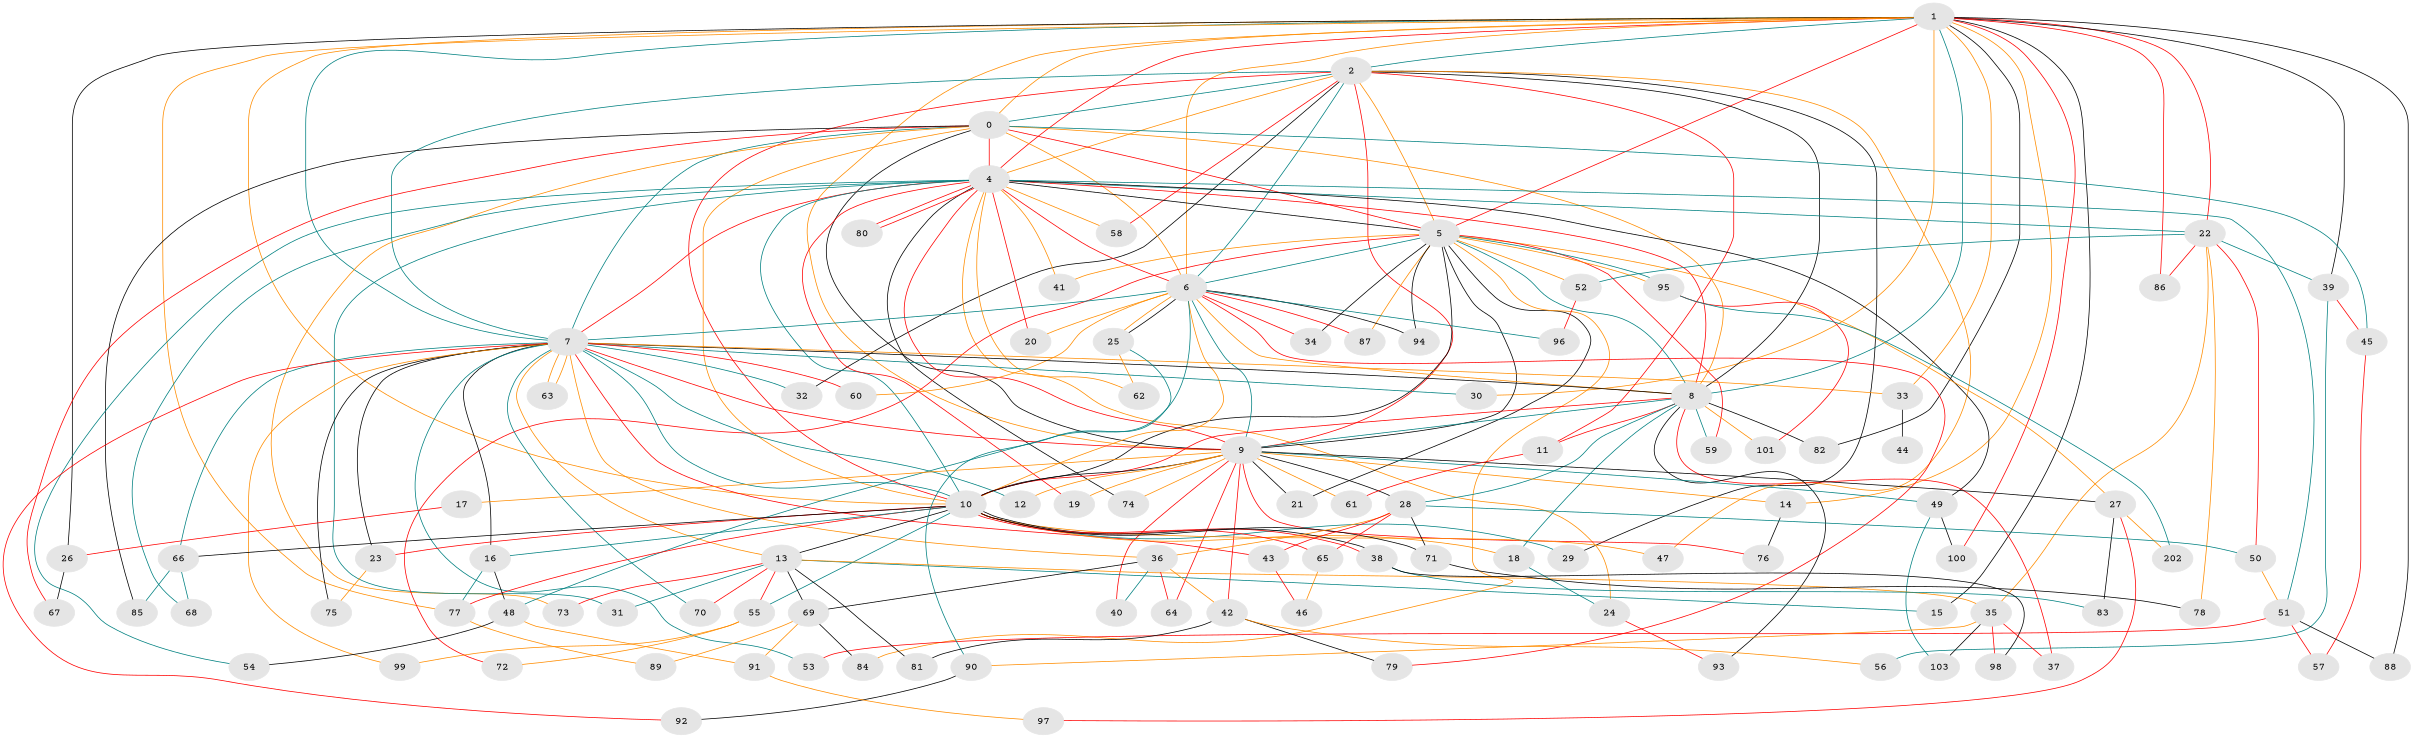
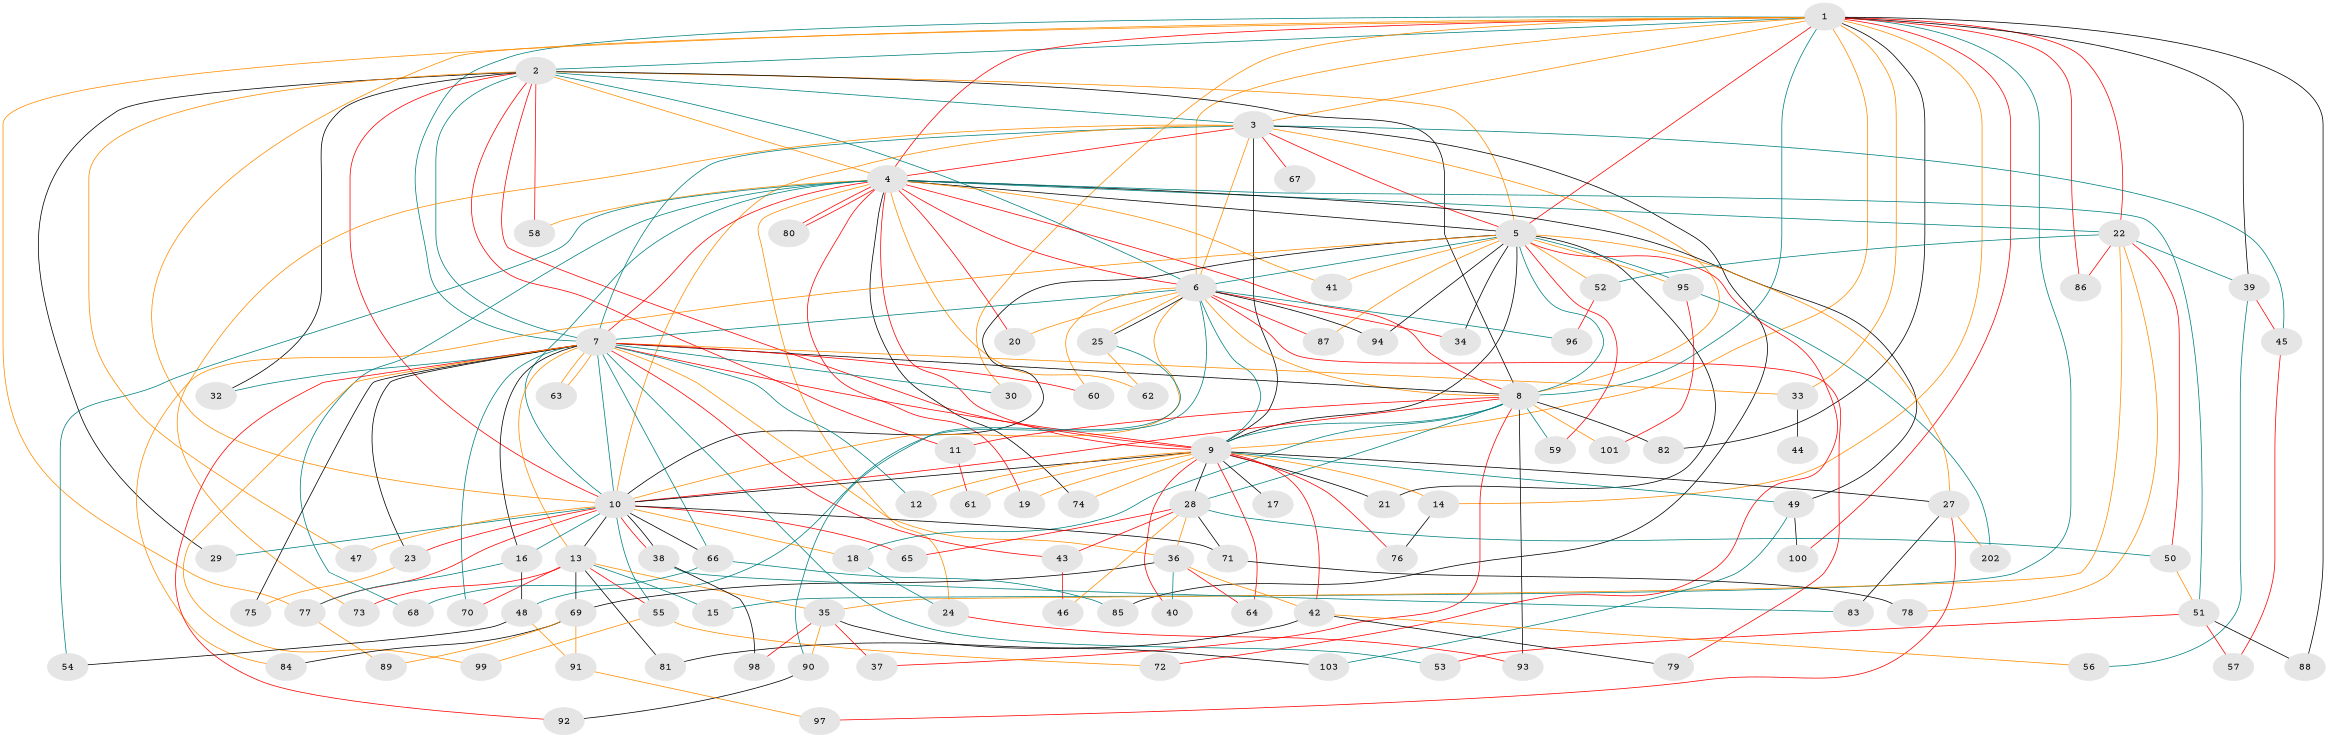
node "0": label "0" -> "3"
edge "1" -- "15": color black -> teal
edge "9" -- "17": color darkorange -> black
node "26": removed
edge "65" -- "46": now "28" -- "46"
node "31": removed
